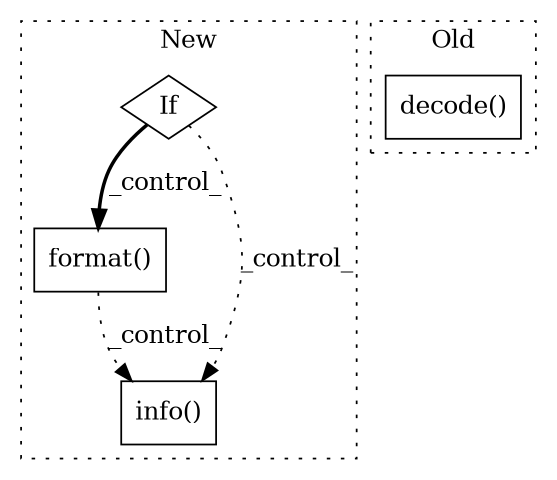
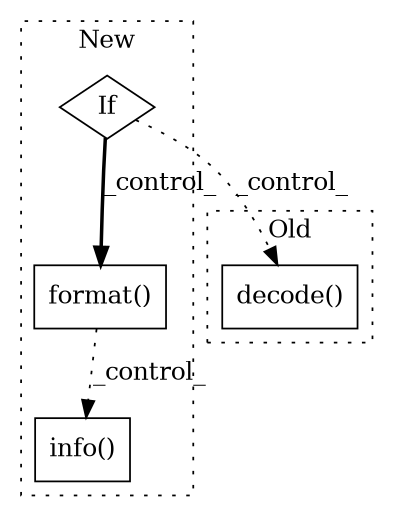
edge "If" -> "info()": now "If" -> "decode()"
